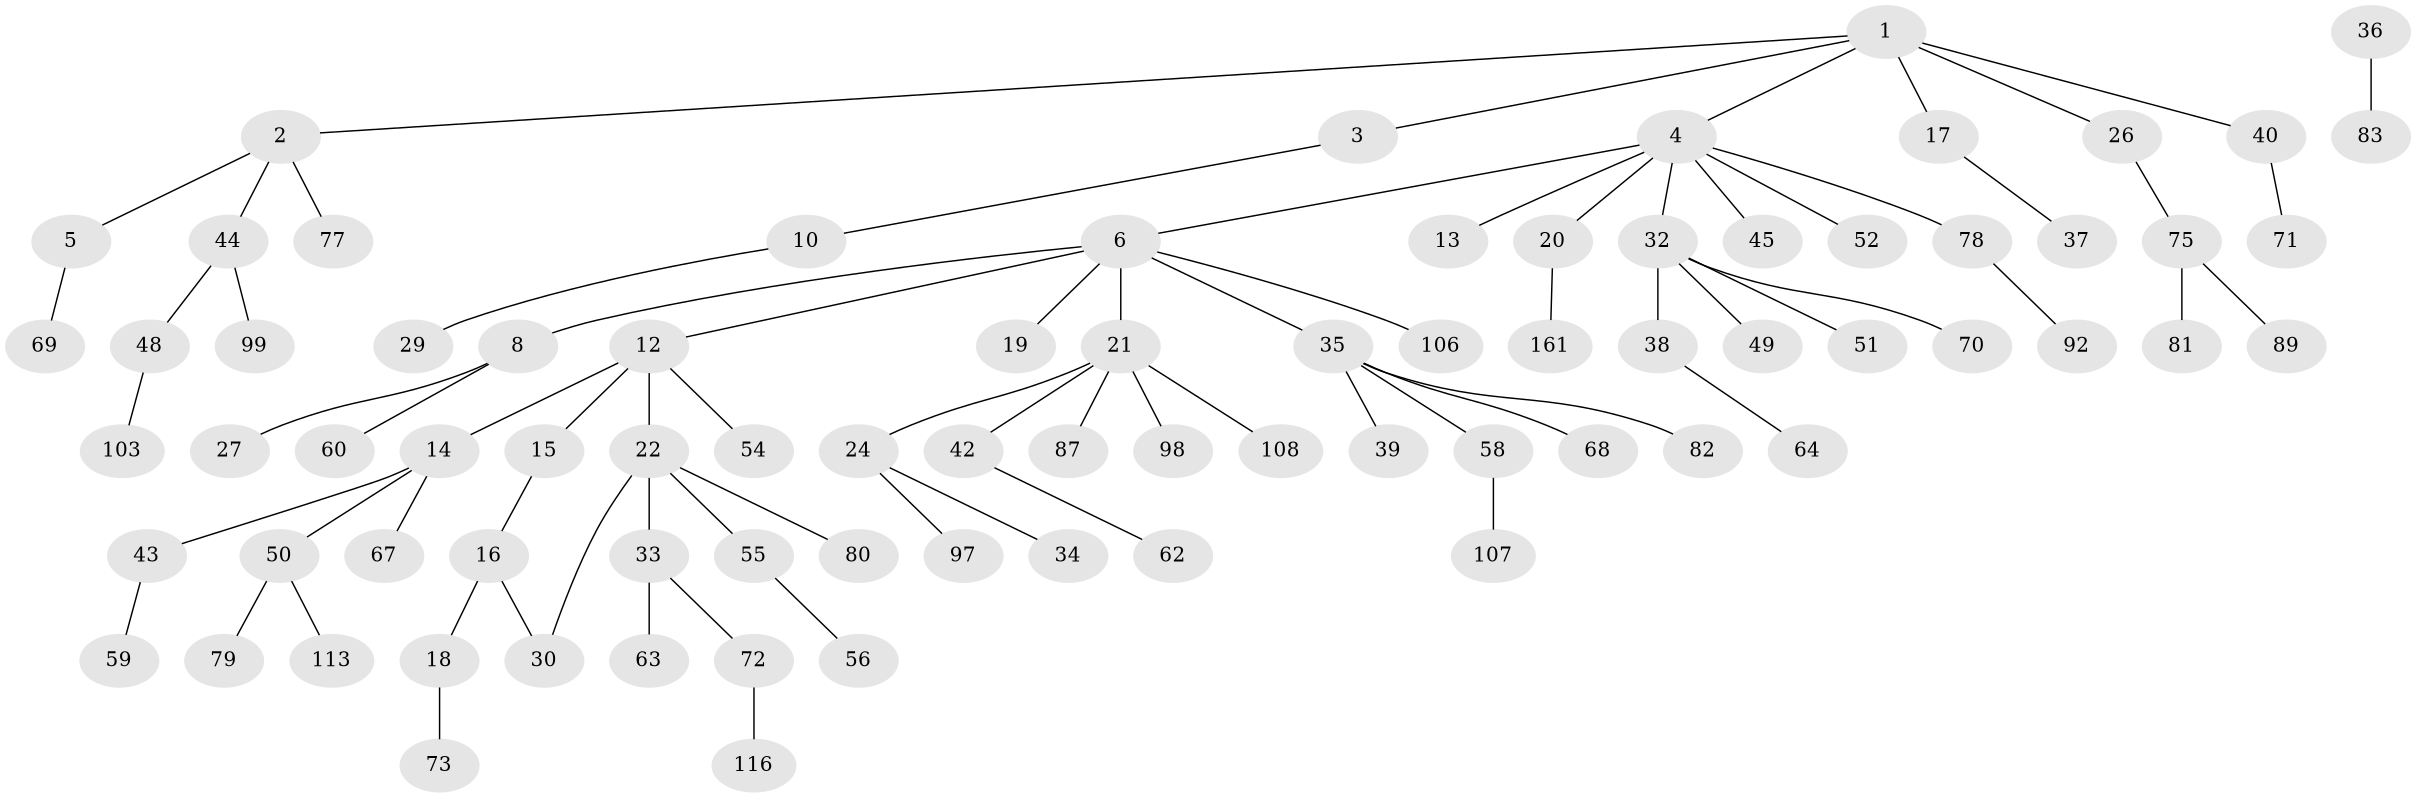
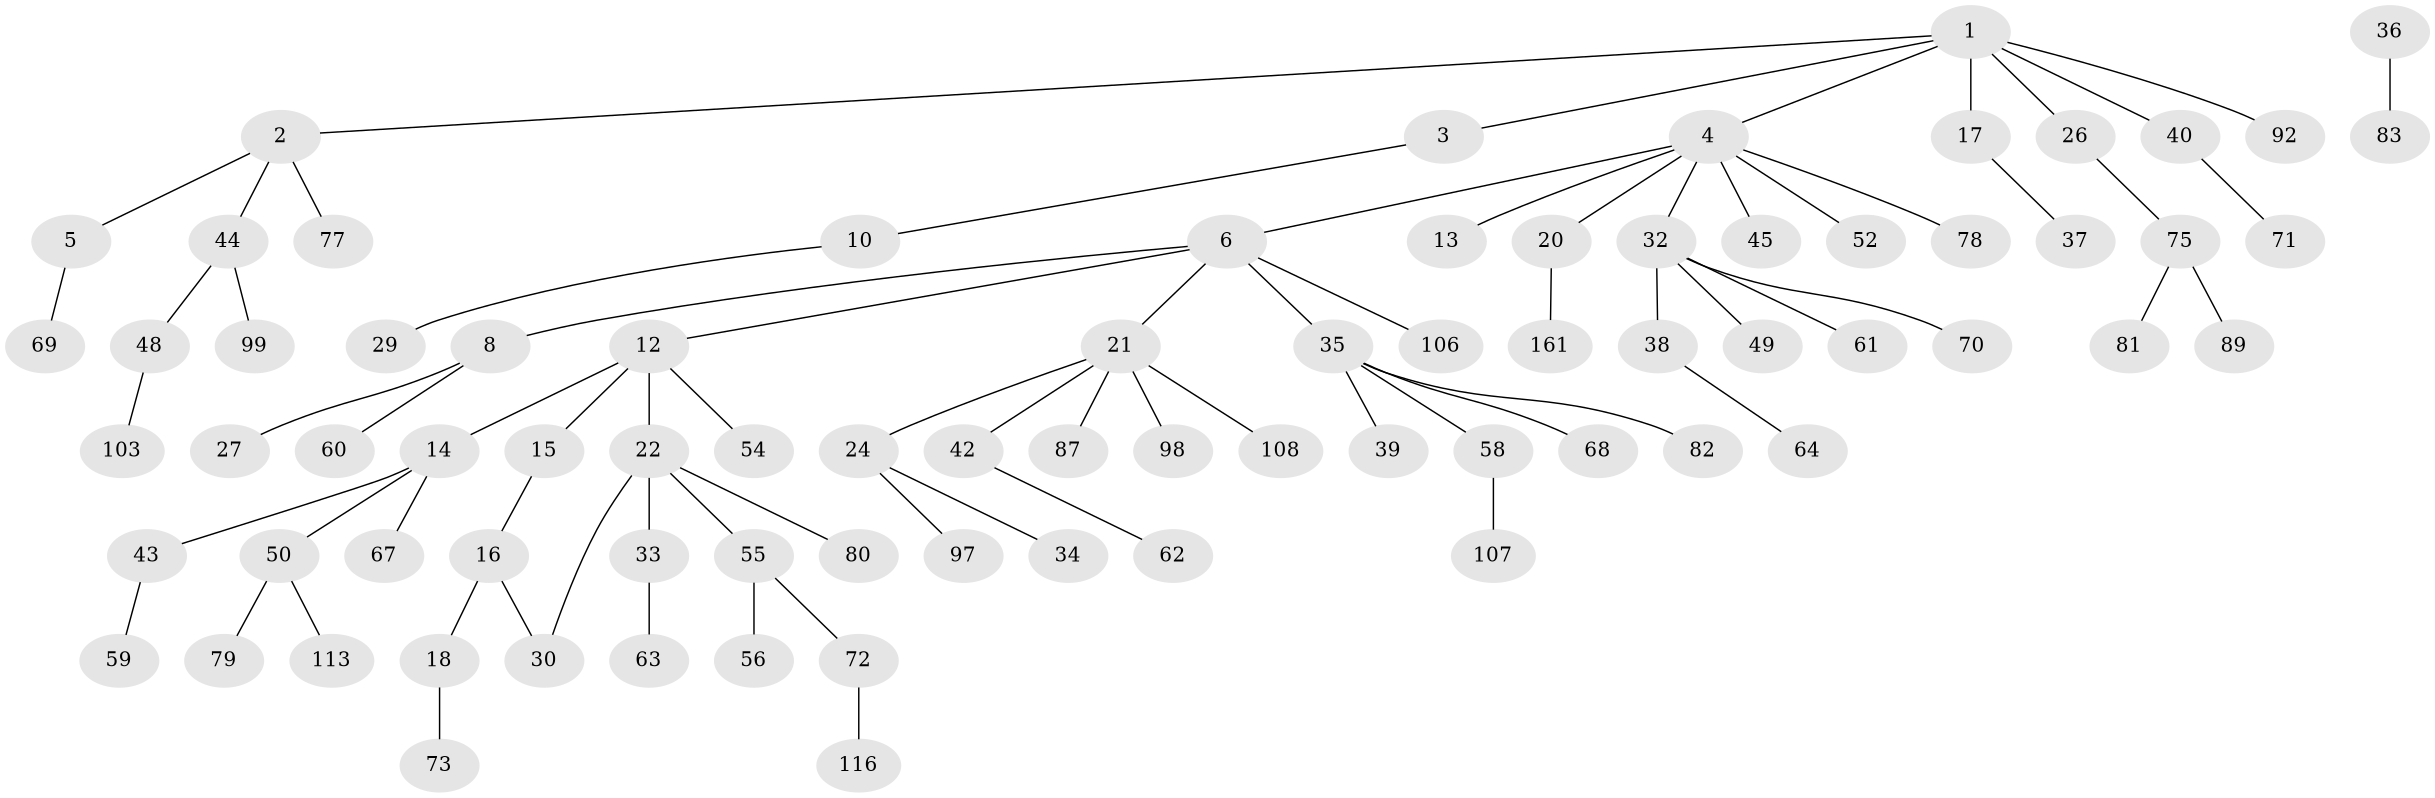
edge "78" -- "92": now "1" -- "92"
node "19": removed
node "51": label "51" -> "61"
edge "33" -- "72": now "55" -- "72"
